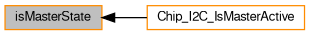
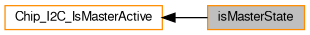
edge "Chip_I2C_IsMasterActive" -> "isMasterState": reversed
